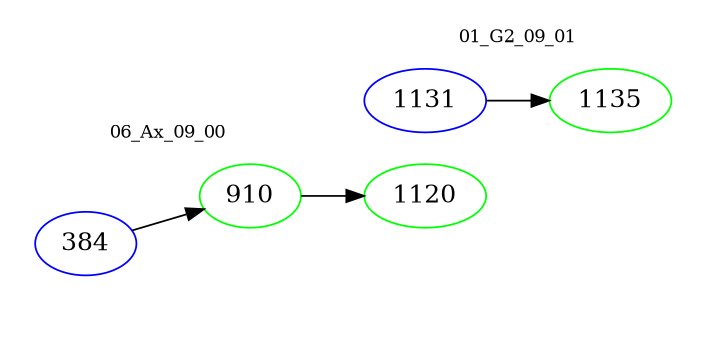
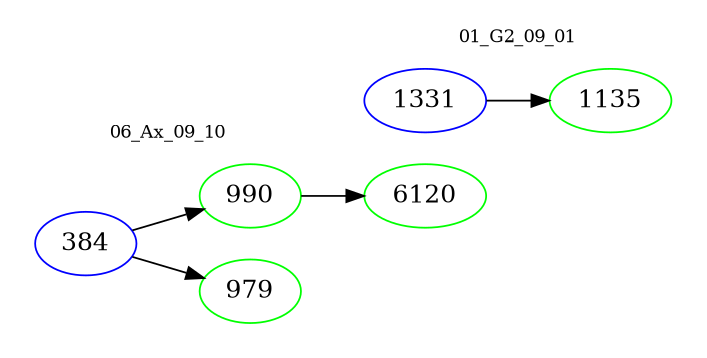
node "1131": label "1131" -> "1331"
cluster "06_Ax_09_00": label "06_Ax_09_00" -> "06_Ax_09_10"
node "910": label "910" -> "990"
node "1120": label "1120" -> "6120"
node "979": added
